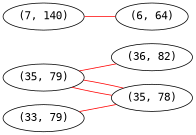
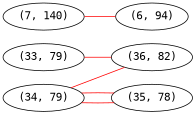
node "(6, 64)": label "(6, 64)" -> "(6, 94)"
node "(35, 79)": label "(35, 79)" -> "(34, 79)"
edge "(35, 78)" -- "(33, 79)": now "(36, 82)" -- "(33, 79)"
